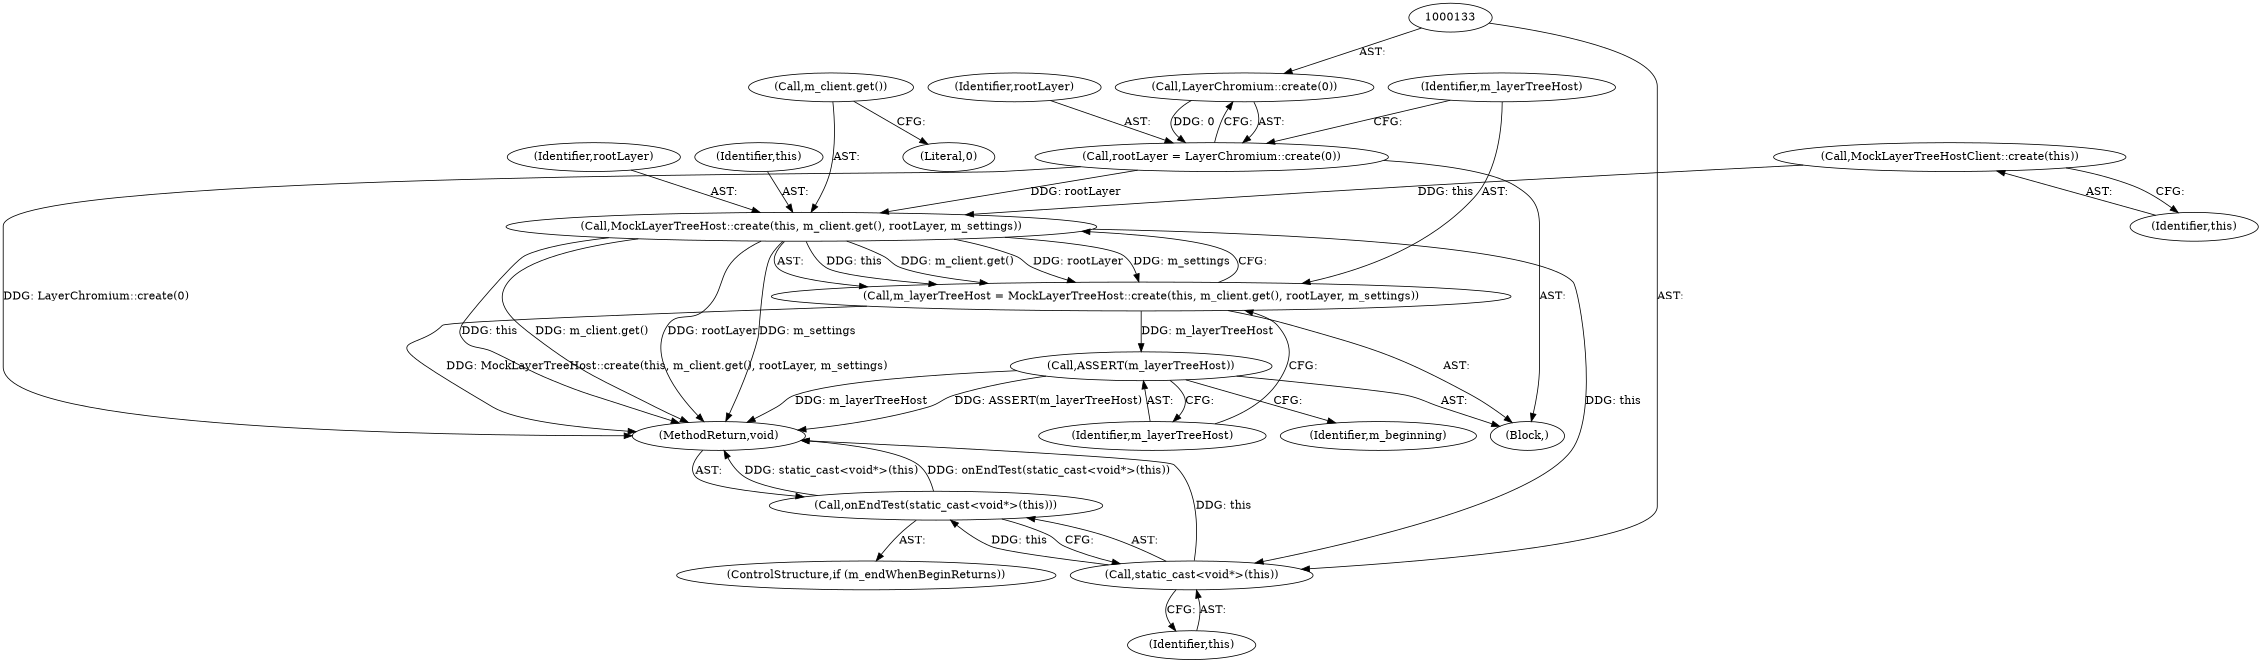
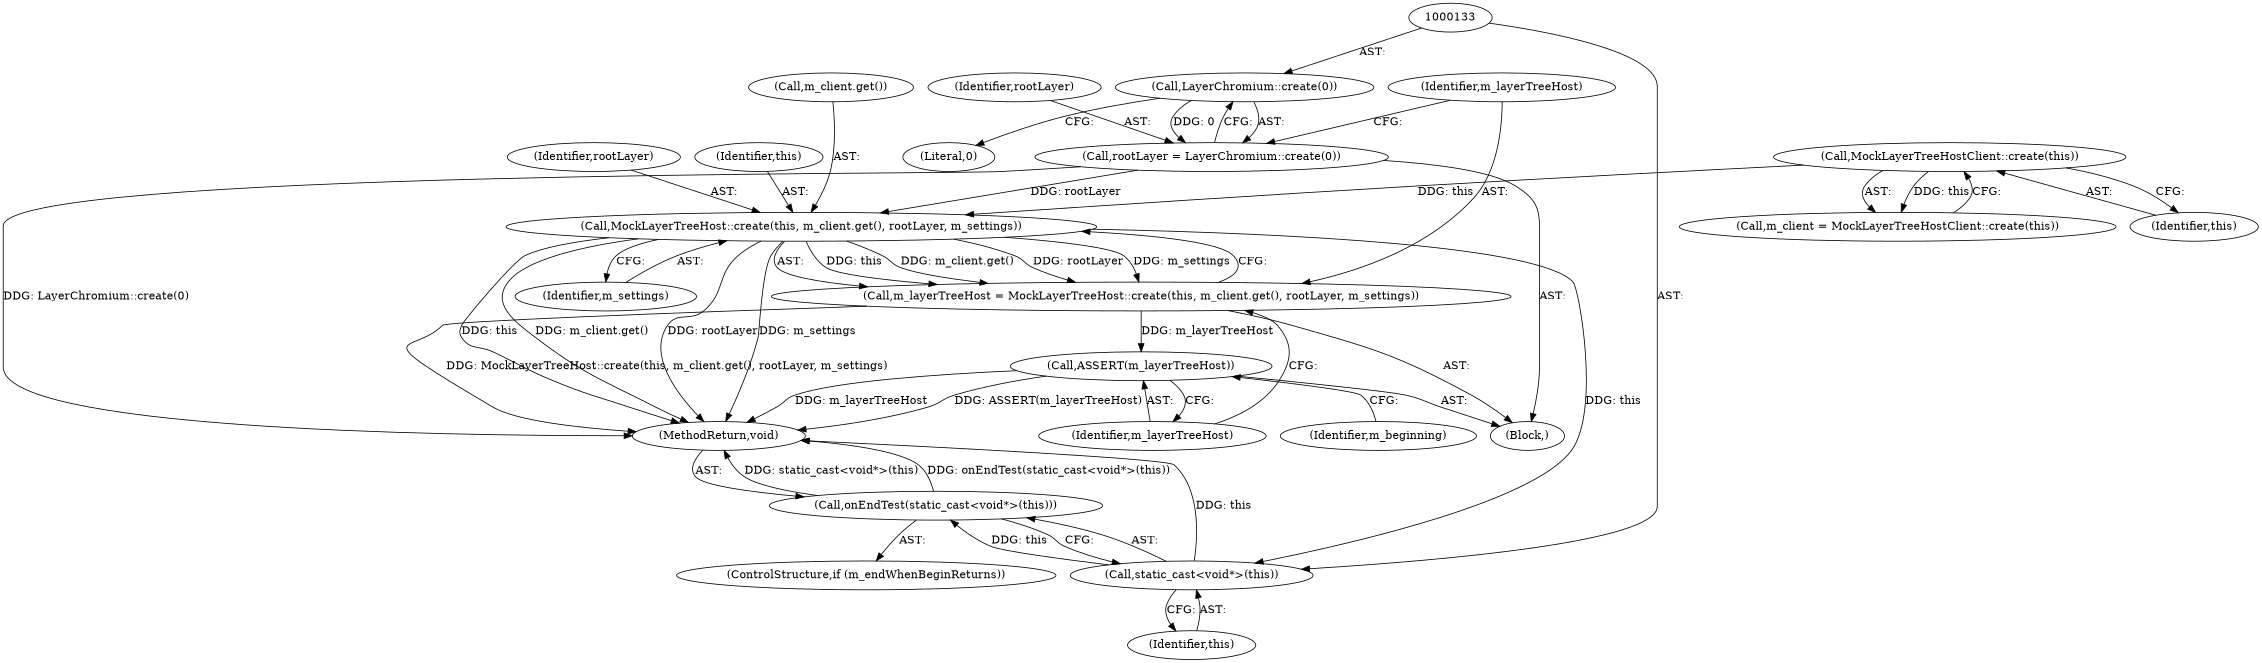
edge "(Call,m_client.get())" -> "(Literal,0)": now "(Call,LayerChromium::create(0))" -> "(Literal,0)"
node "(Call,m_client = MockLayerTreeHostClient::create(this))": added
node "(Identifier,m_settings)": added
edge "(Call,ASSERT(m_layerTreeHost))" -> "(Identifier,m_beginning)": reversed
